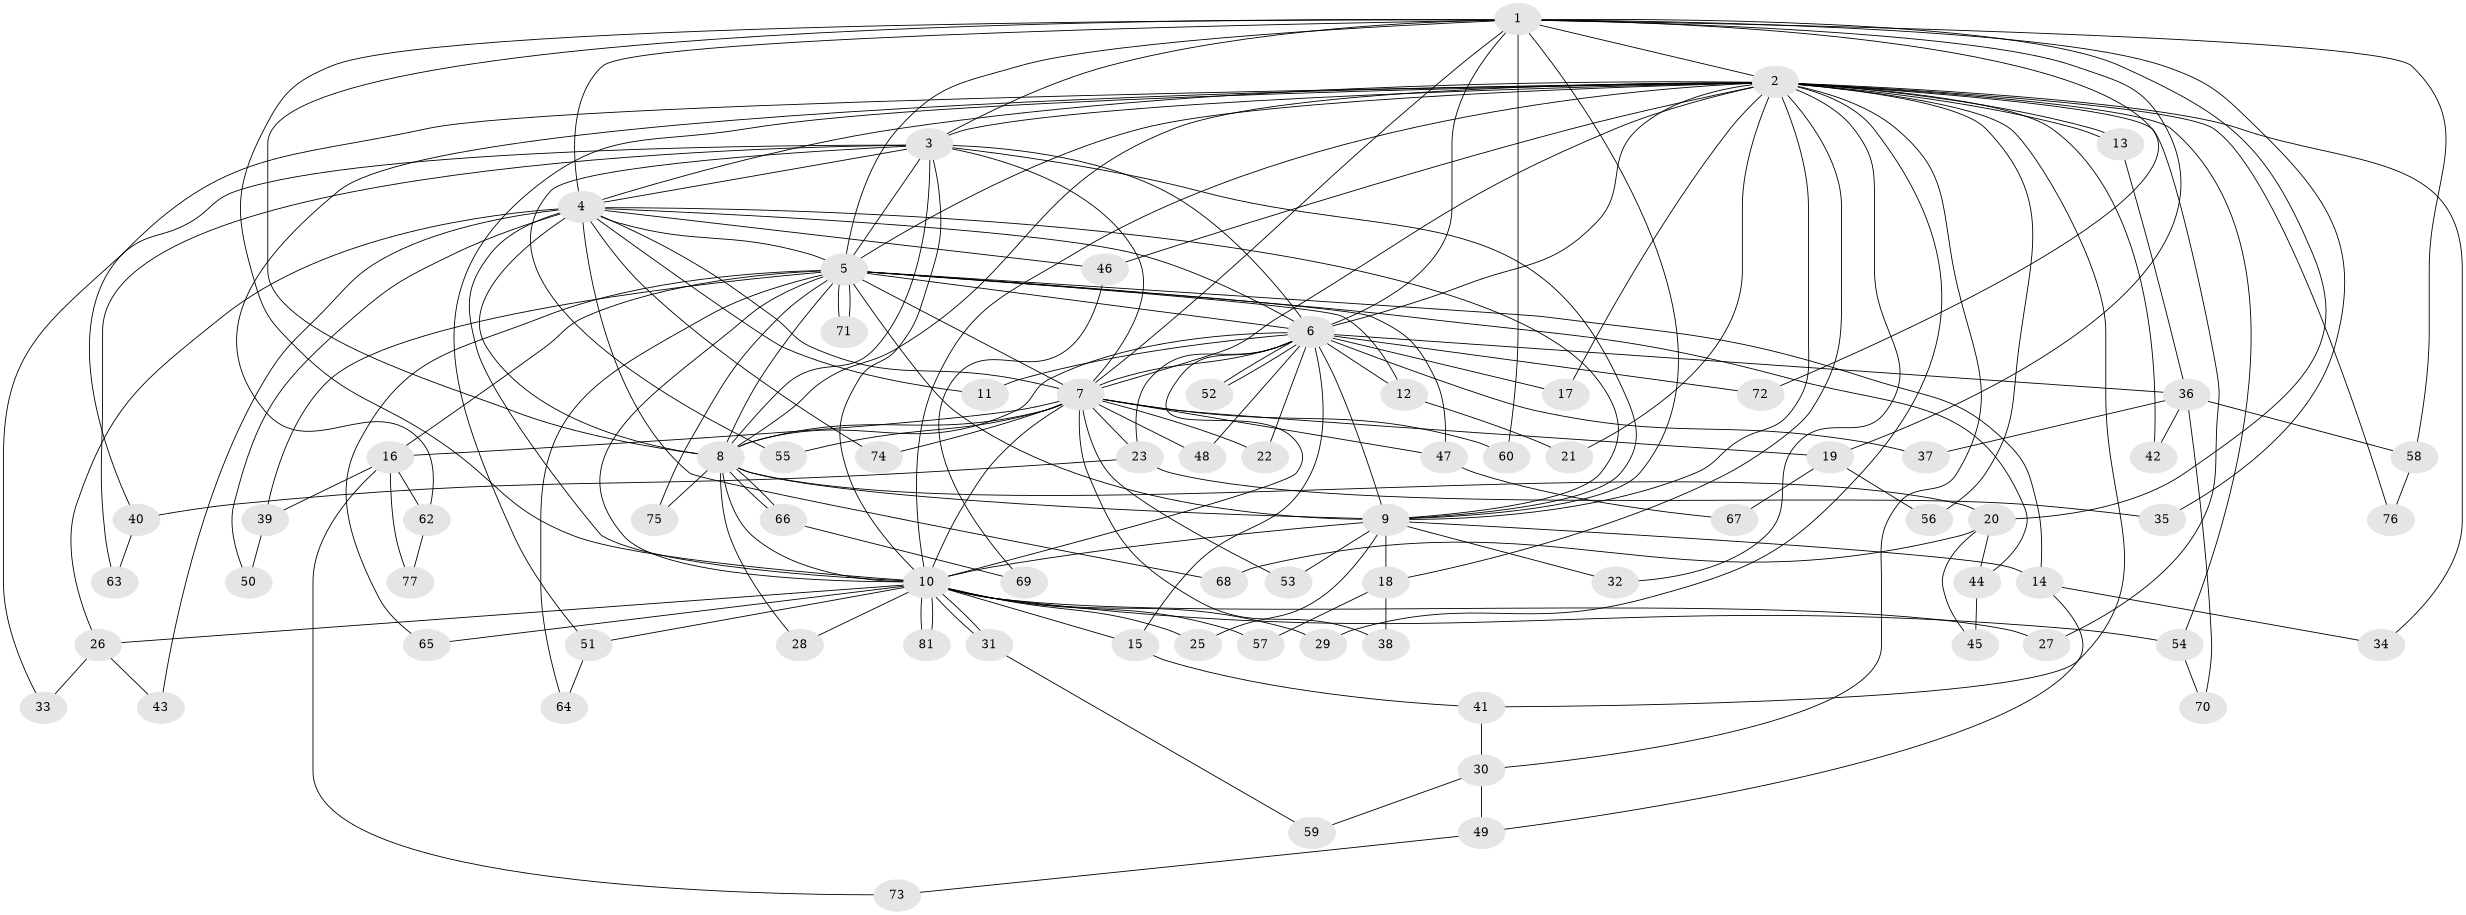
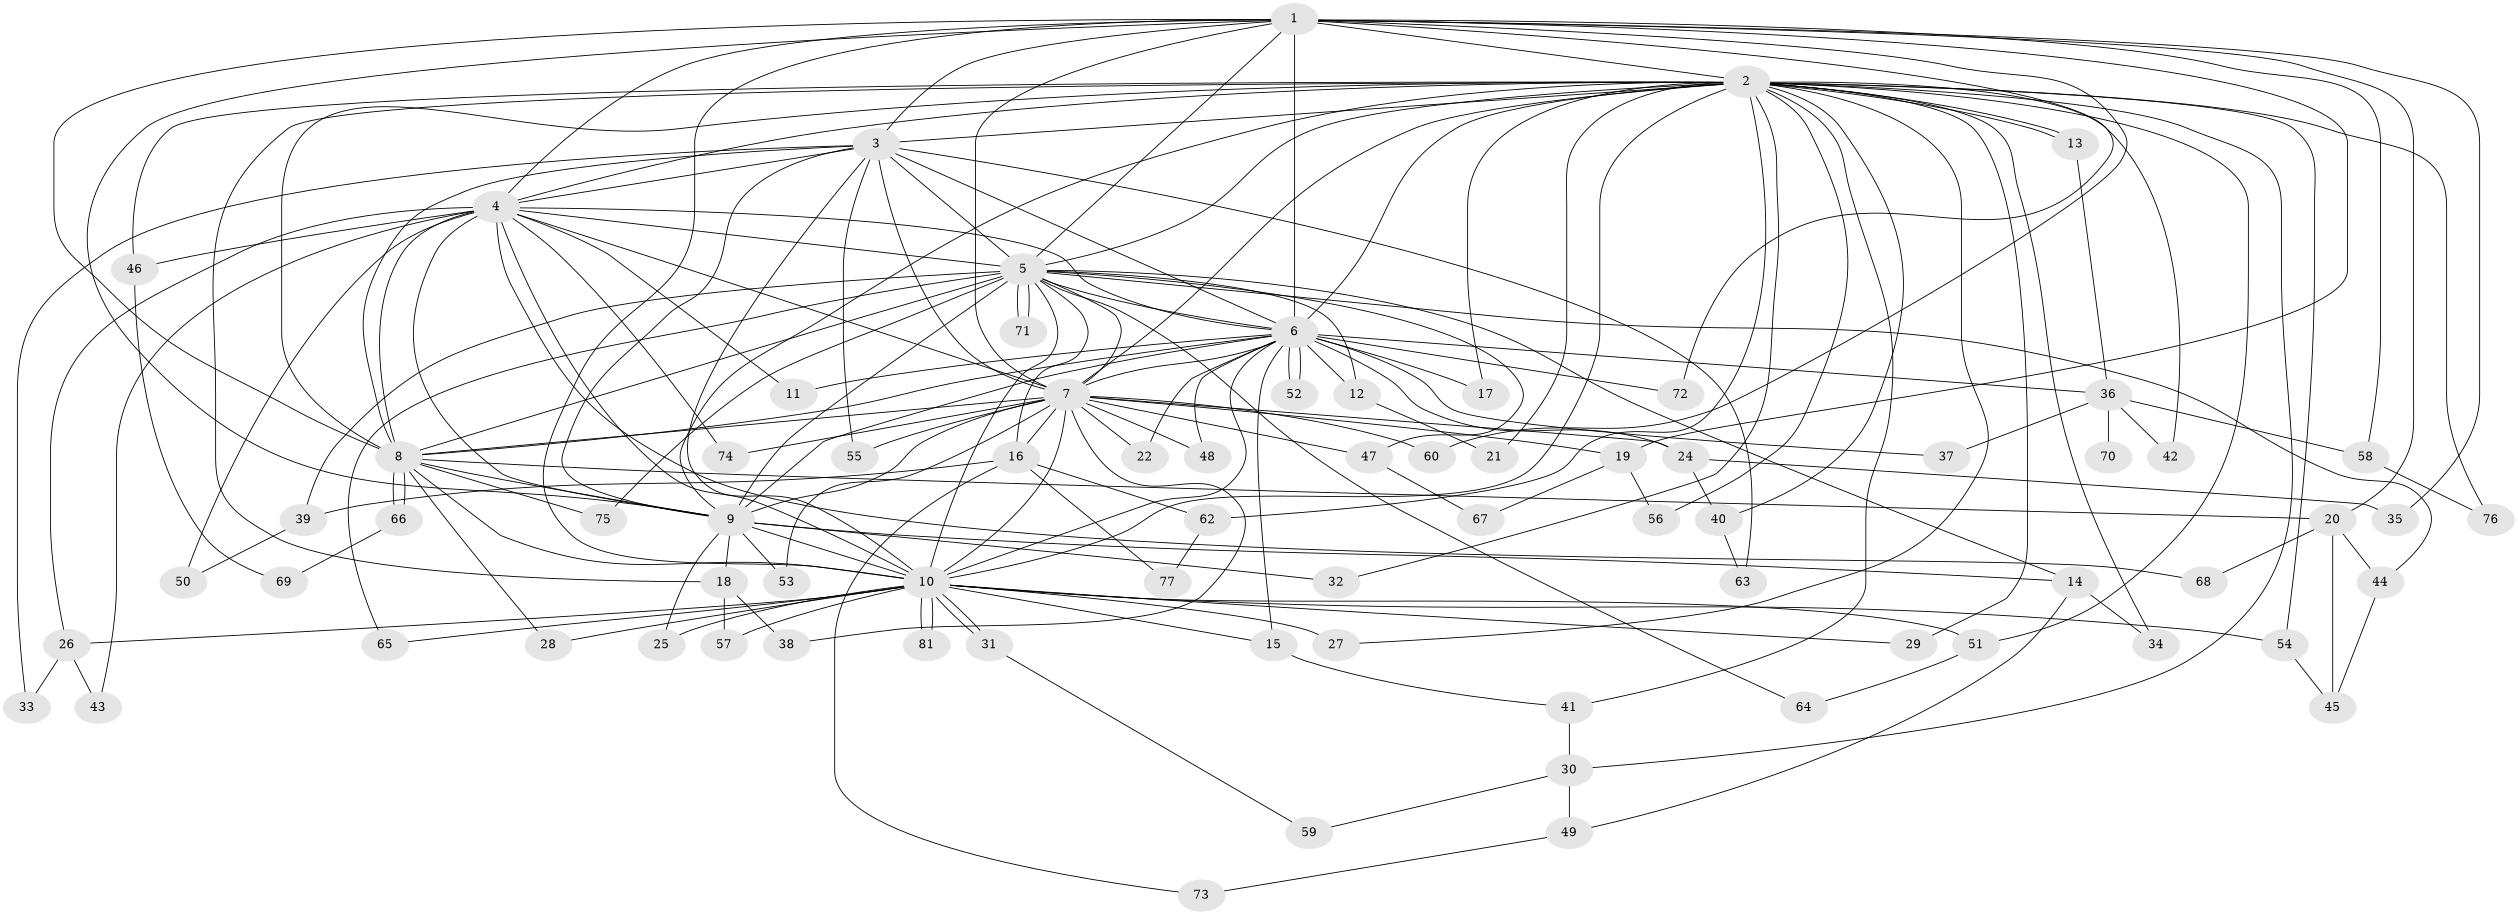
node "23": label "23" -> "24"
edge "7" -- "9": added
edge "54" -- "70": now "54" -- "45"
